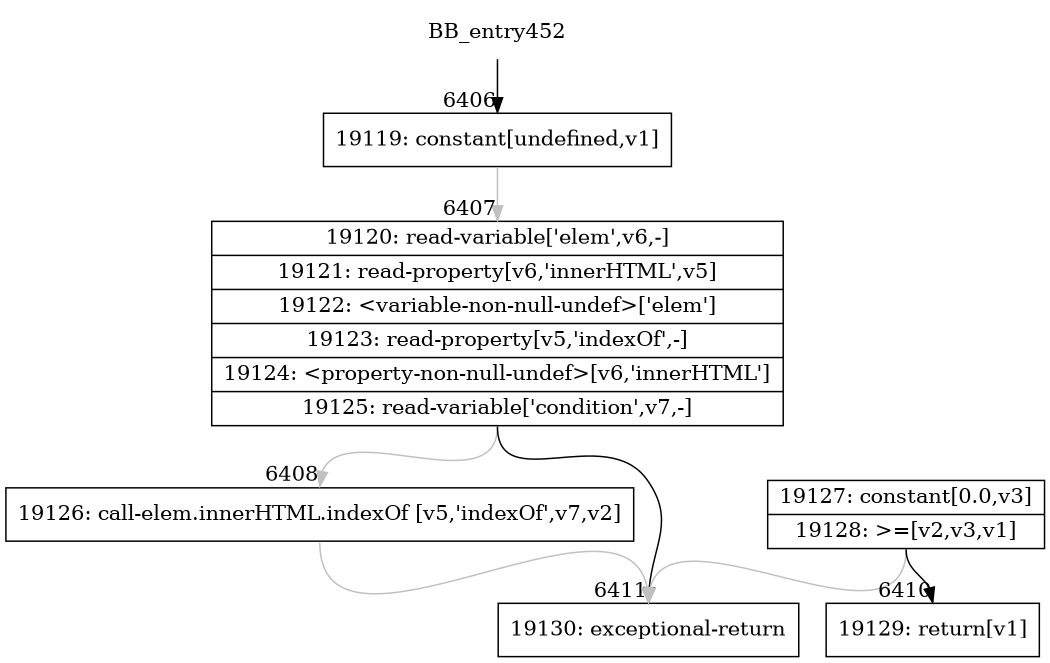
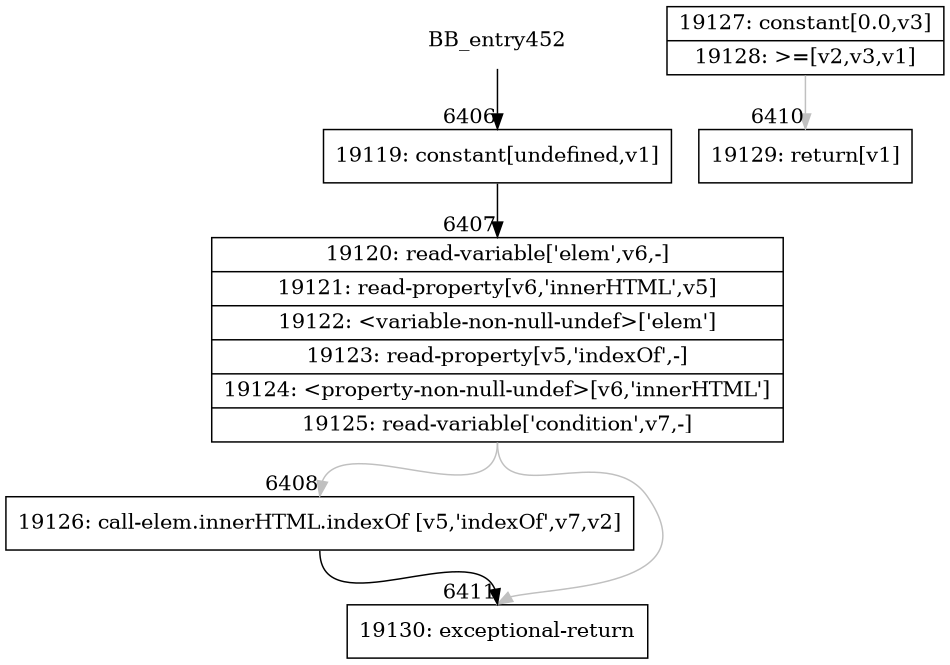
edge "19119: constant[undefined,v1]" -> "19120: read-variable['elem',v6,-]": color gray -> black
edge "19120: read-variable['elem',v6,-]" -> "19130: exceptional-return": color black -> gray
edge "19127: constant[0.0,v3]" -> "19129: return[v1]": color black -> gray
edge "19126: call-elem.innerHTML.indexOf [v5,'indexOf',v7,v2]" -> "19130: exceptional-return": color gray -> black
edge "19127: constant[0.0,v3]" -> "19130: exceptional-return": removed
